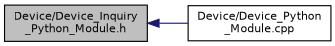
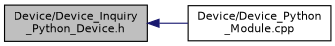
node "Device/Device_Inquiry _Python_Module.h": label "Device/Device_Inquiry _Python_Module.h" -> "Device/Device_Inquiry _Python_Device.h"
